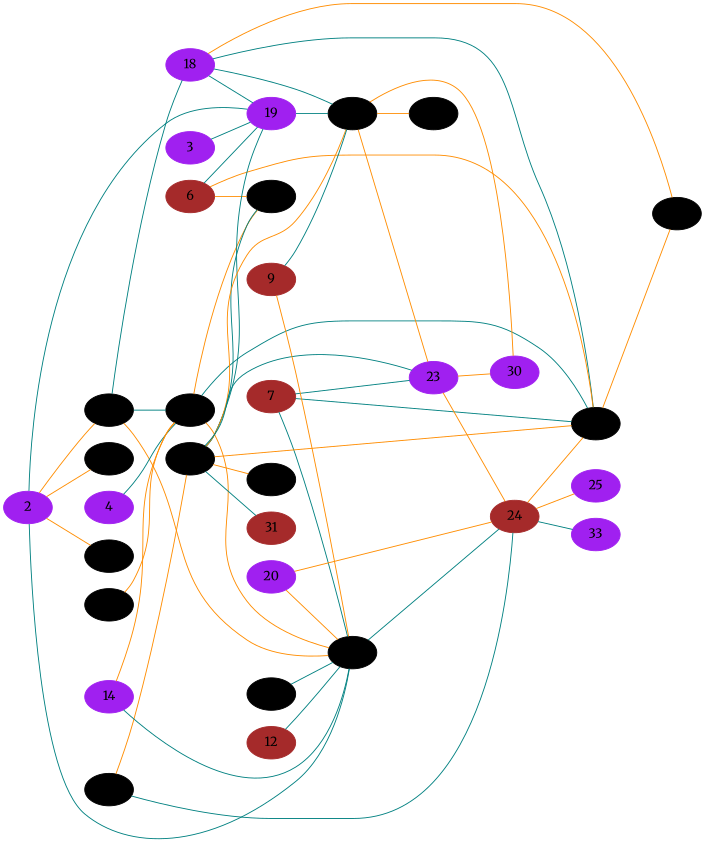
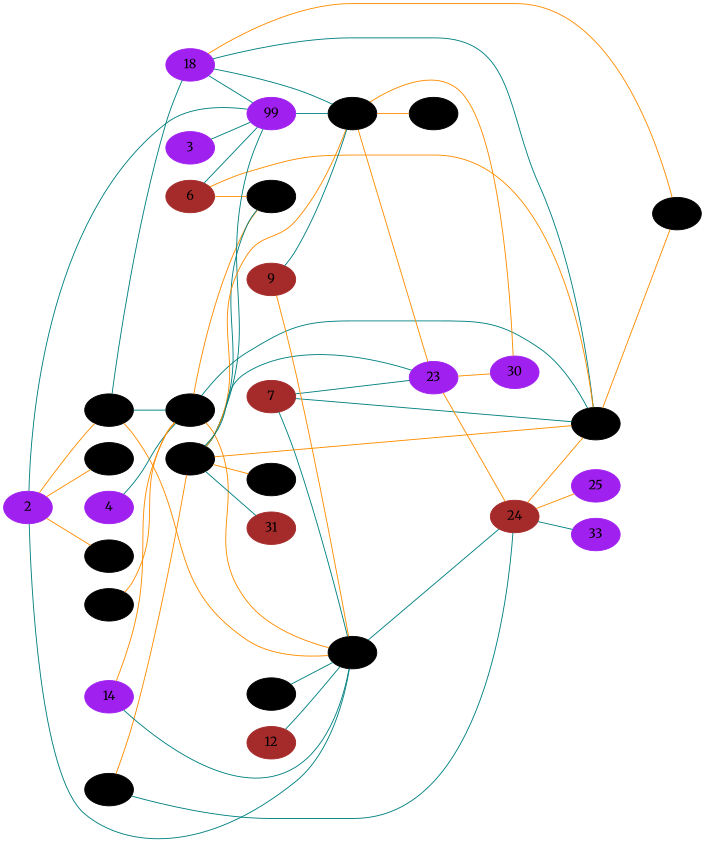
node "19": label "19" -> "99"
node "20": removed
